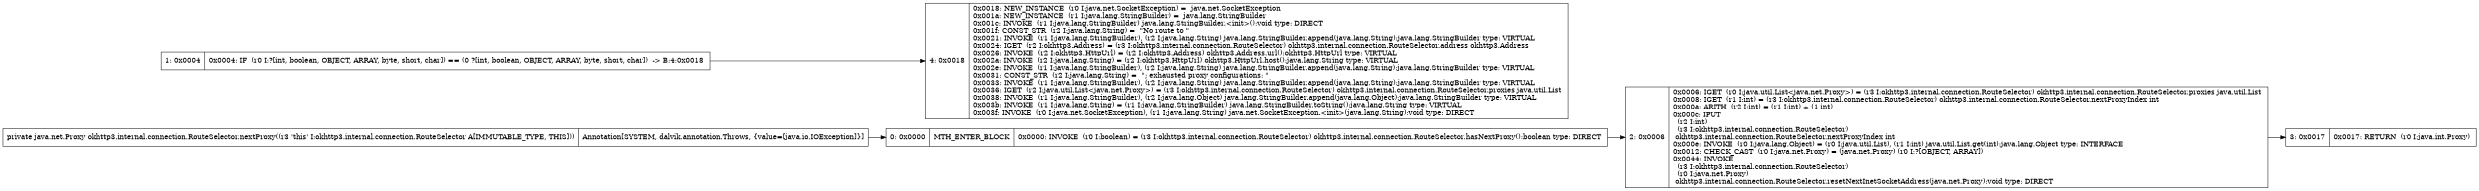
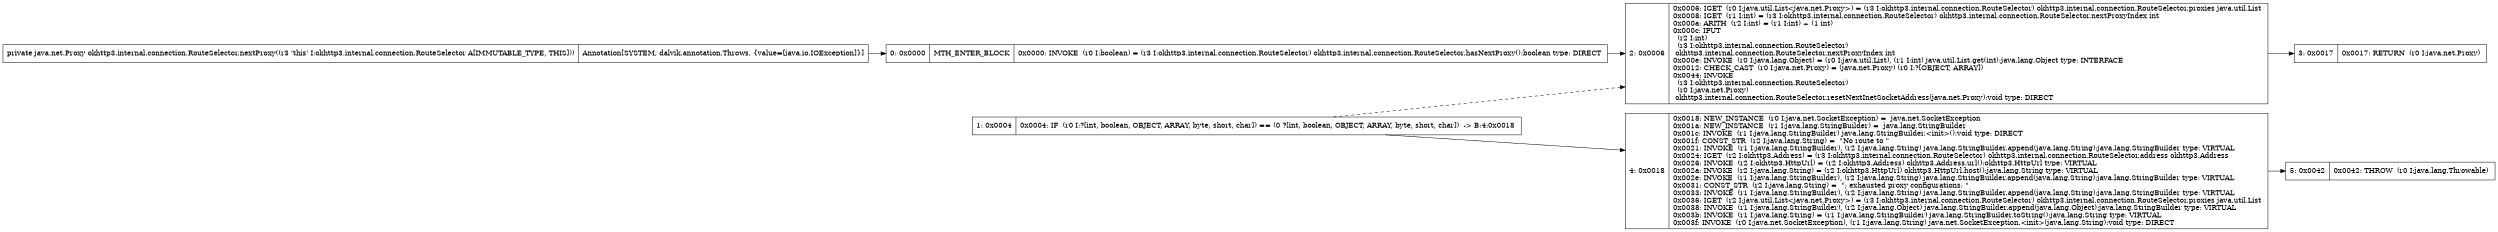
edge "1: 0x0004" -> "2: 0x0006": added
node "3: 0x0017": text "0x0017: RETURN  (r0 I:java.int.Proxy)" -> "0x0017: RETURN  (r0 I:java.net.Proxy)"
node "5: 0x0042": added
